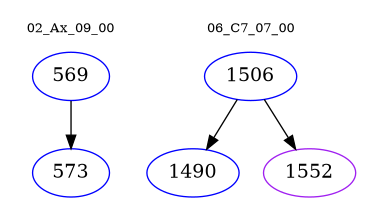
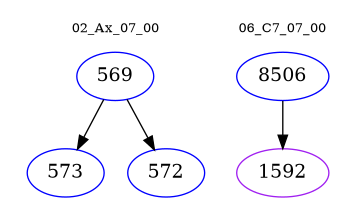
cluster "02_Ax_09_00": label "02_Ax_09_00" -> "02_Ax_07_00"
node "1506": label "1506" -> "8506"
node "572": added
node "1490": removed
node "1552": label "1552" -> "1592"
